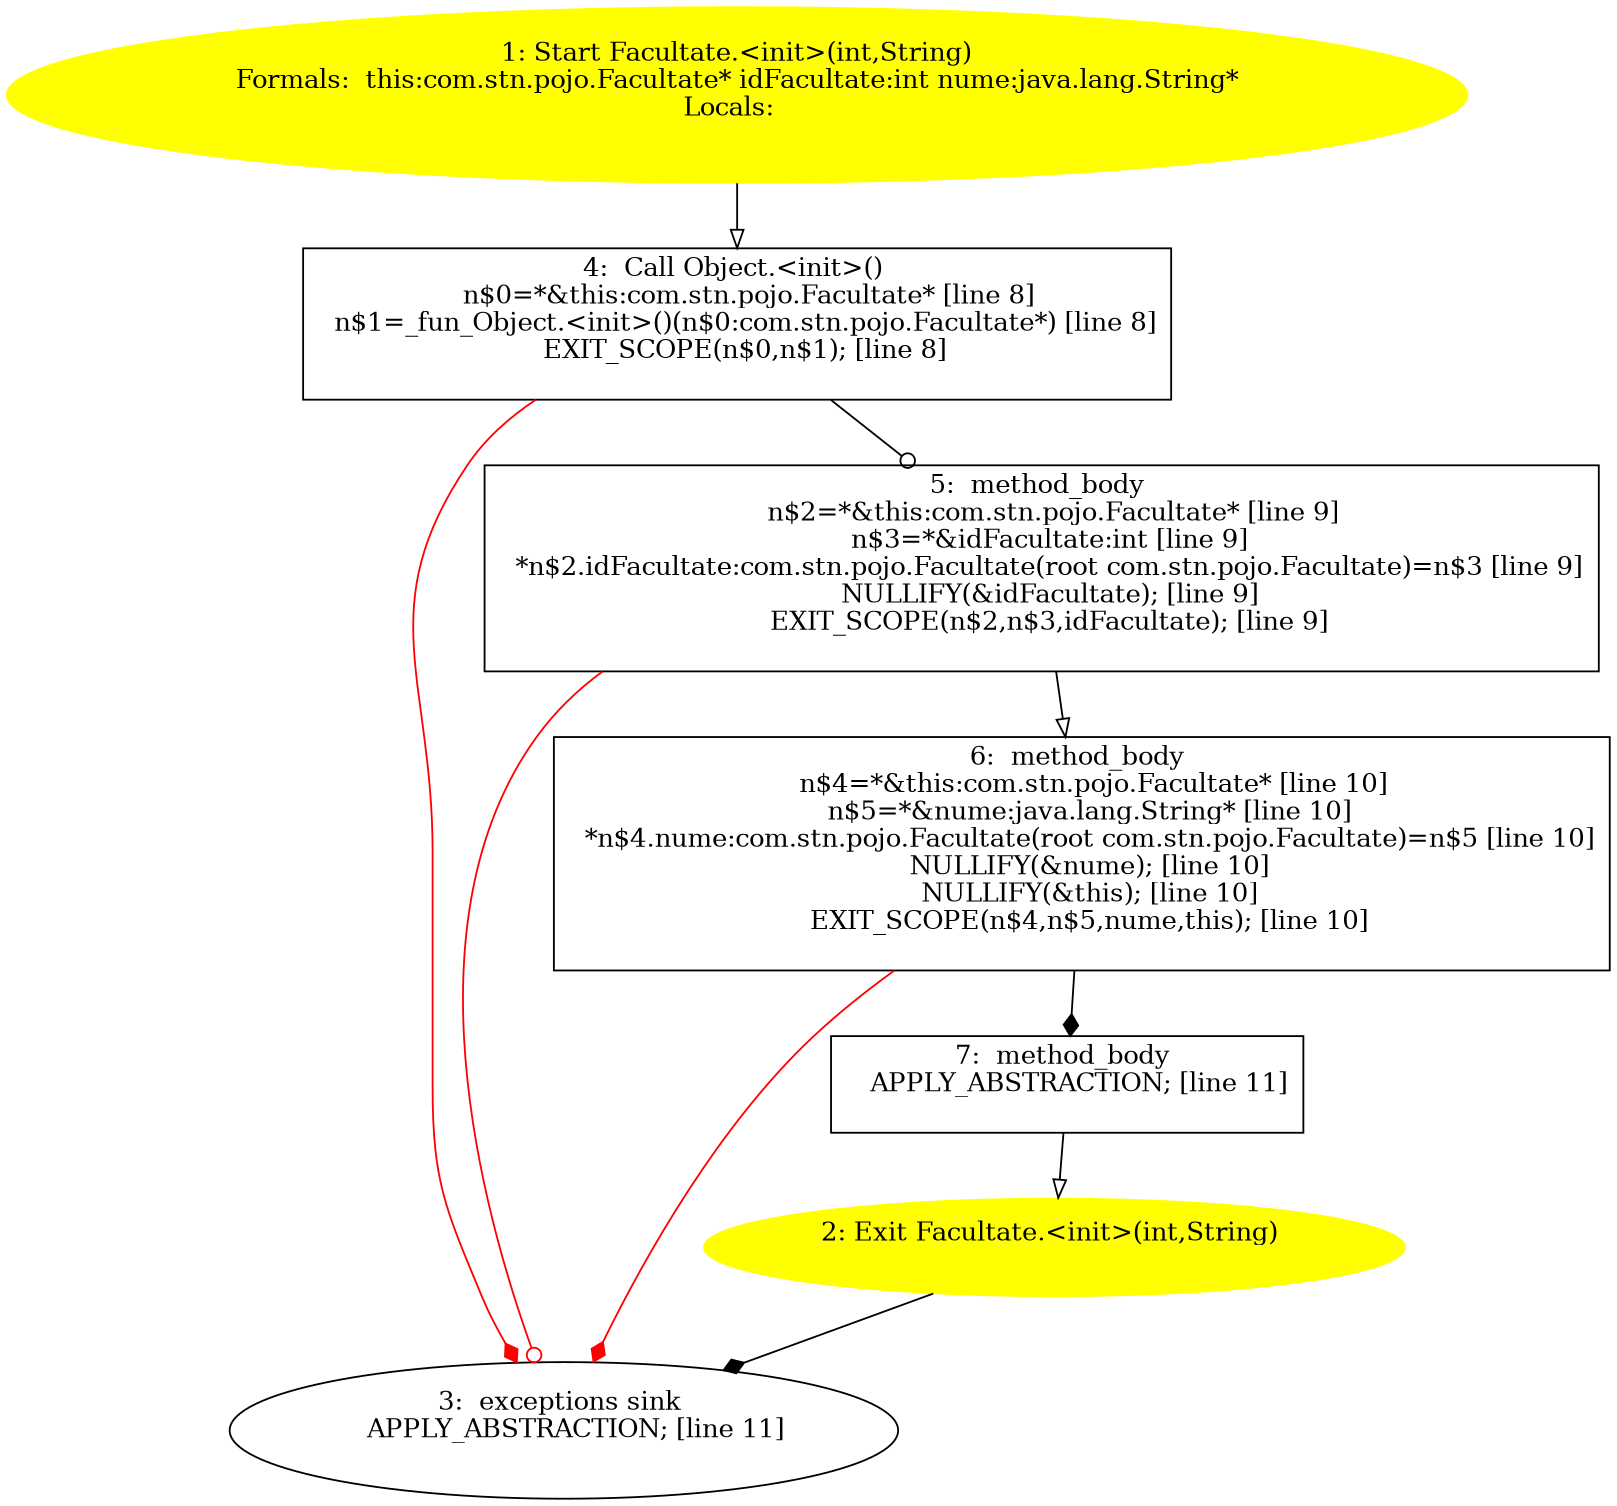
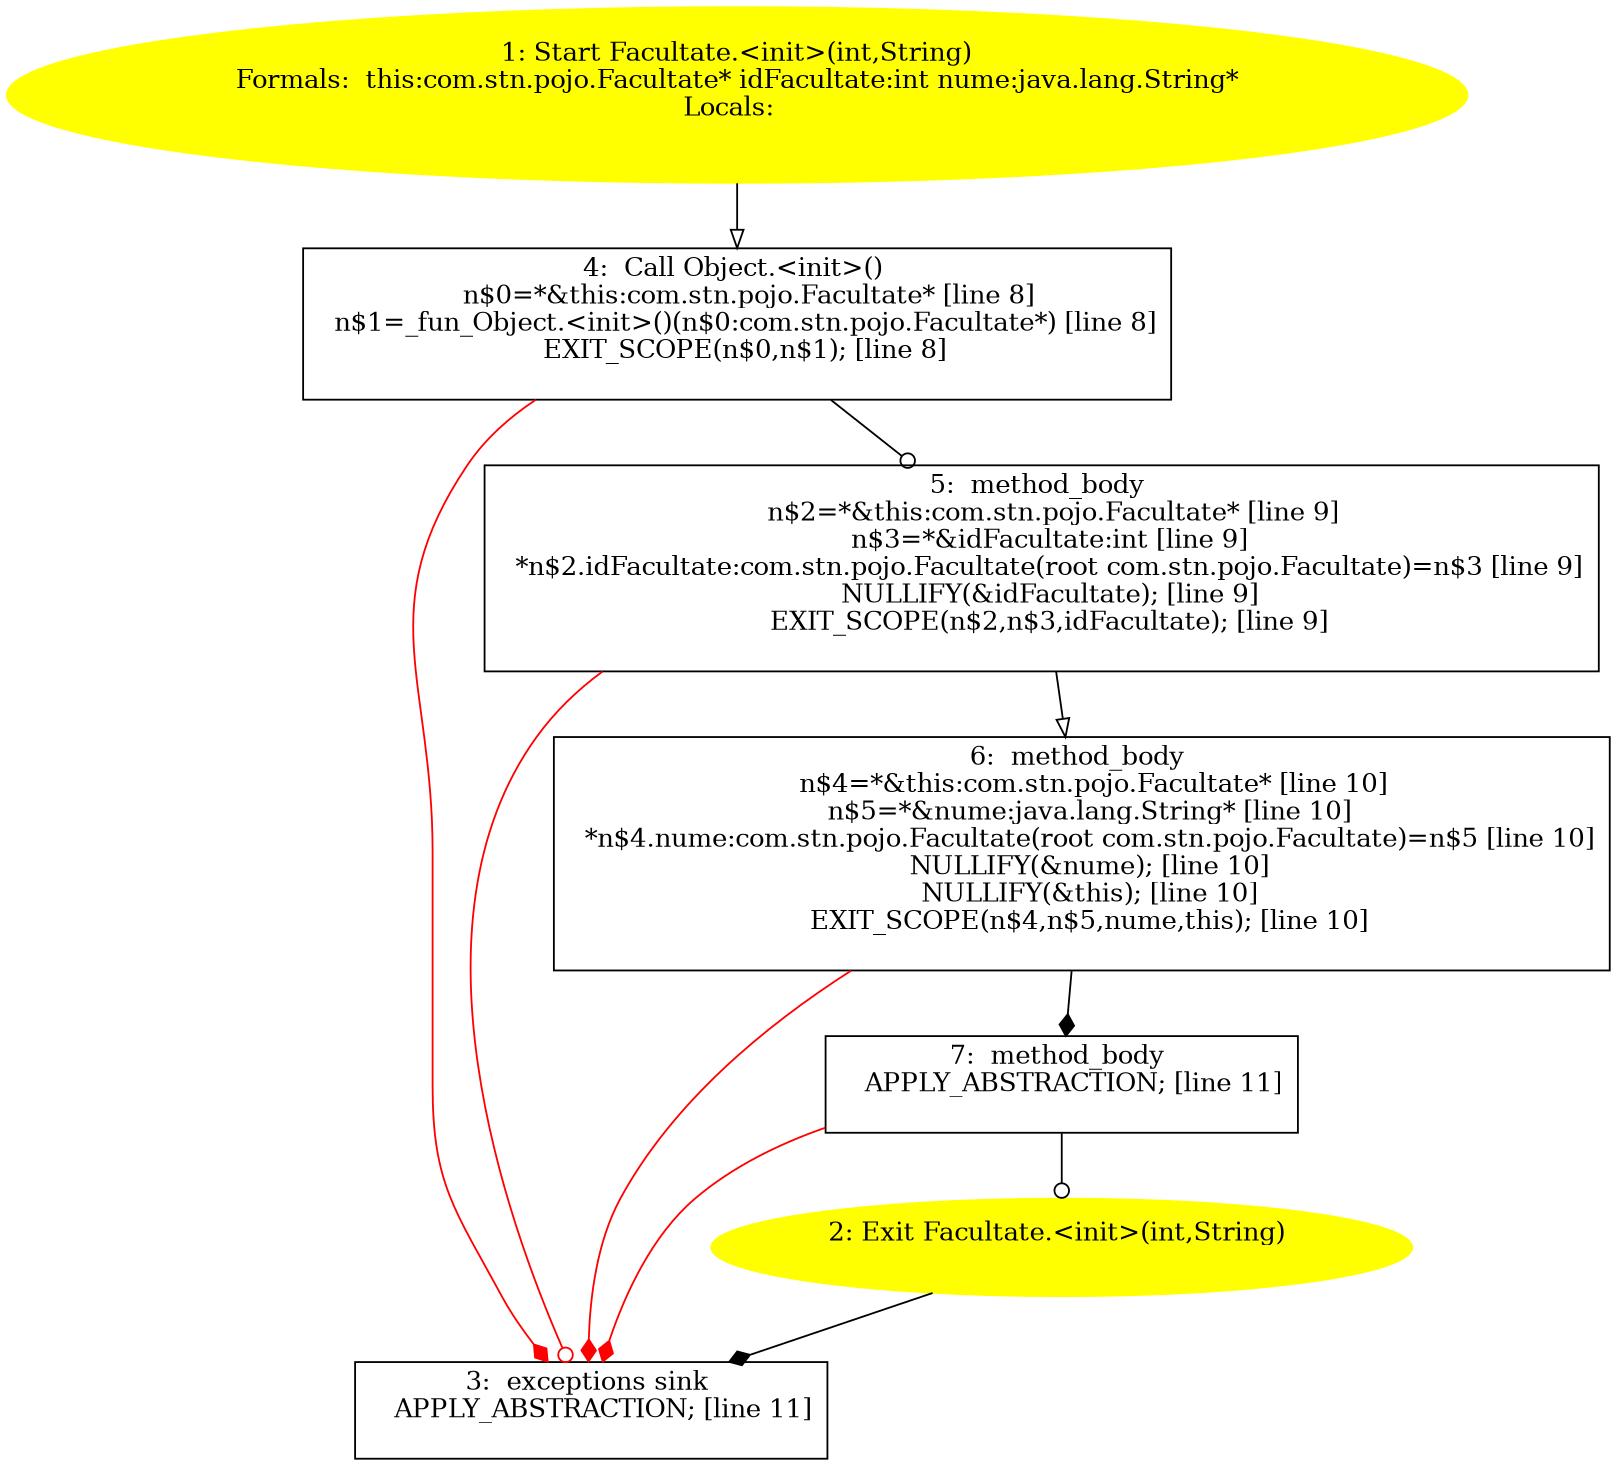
edge "7:  method_body APPLY_ABSTRACTION; [line 11]" -> "2: Exit Facultate.<init>(int,String)": arrowhead onormal -> odot
edge "7:  method_body APPLY_ABSTRACTION; [line 11]" -> "3:  exceptions sink APPLY_ABSTRACTION; [line 11]": added
node "3:  exceptions sink APPLY_ABSTRACTION; [line 11]": shape ellipse -> box
